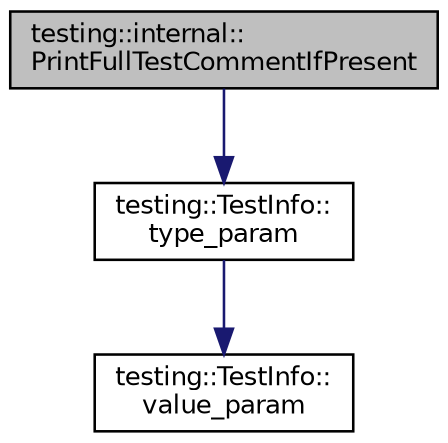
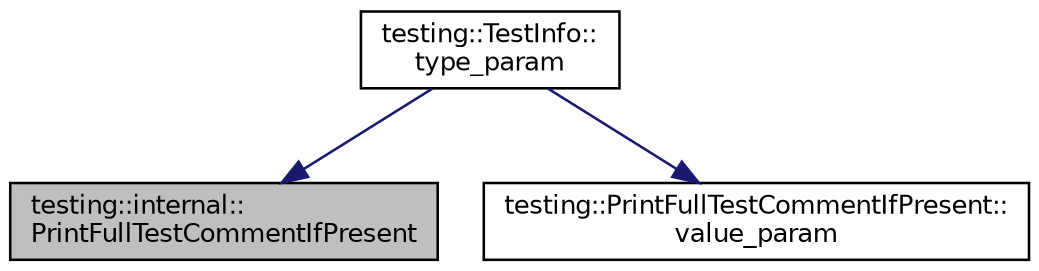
edge "testing::internal:: PrintFullTestCommentIfPresent" -> "testing::TestInfo:: type_param": reversed
node "testing::TestInfo:: value_param": label "testing::TestInfo:: value_param" -> "testing::PrintFullTestCommentIfPresent:: value_param"
